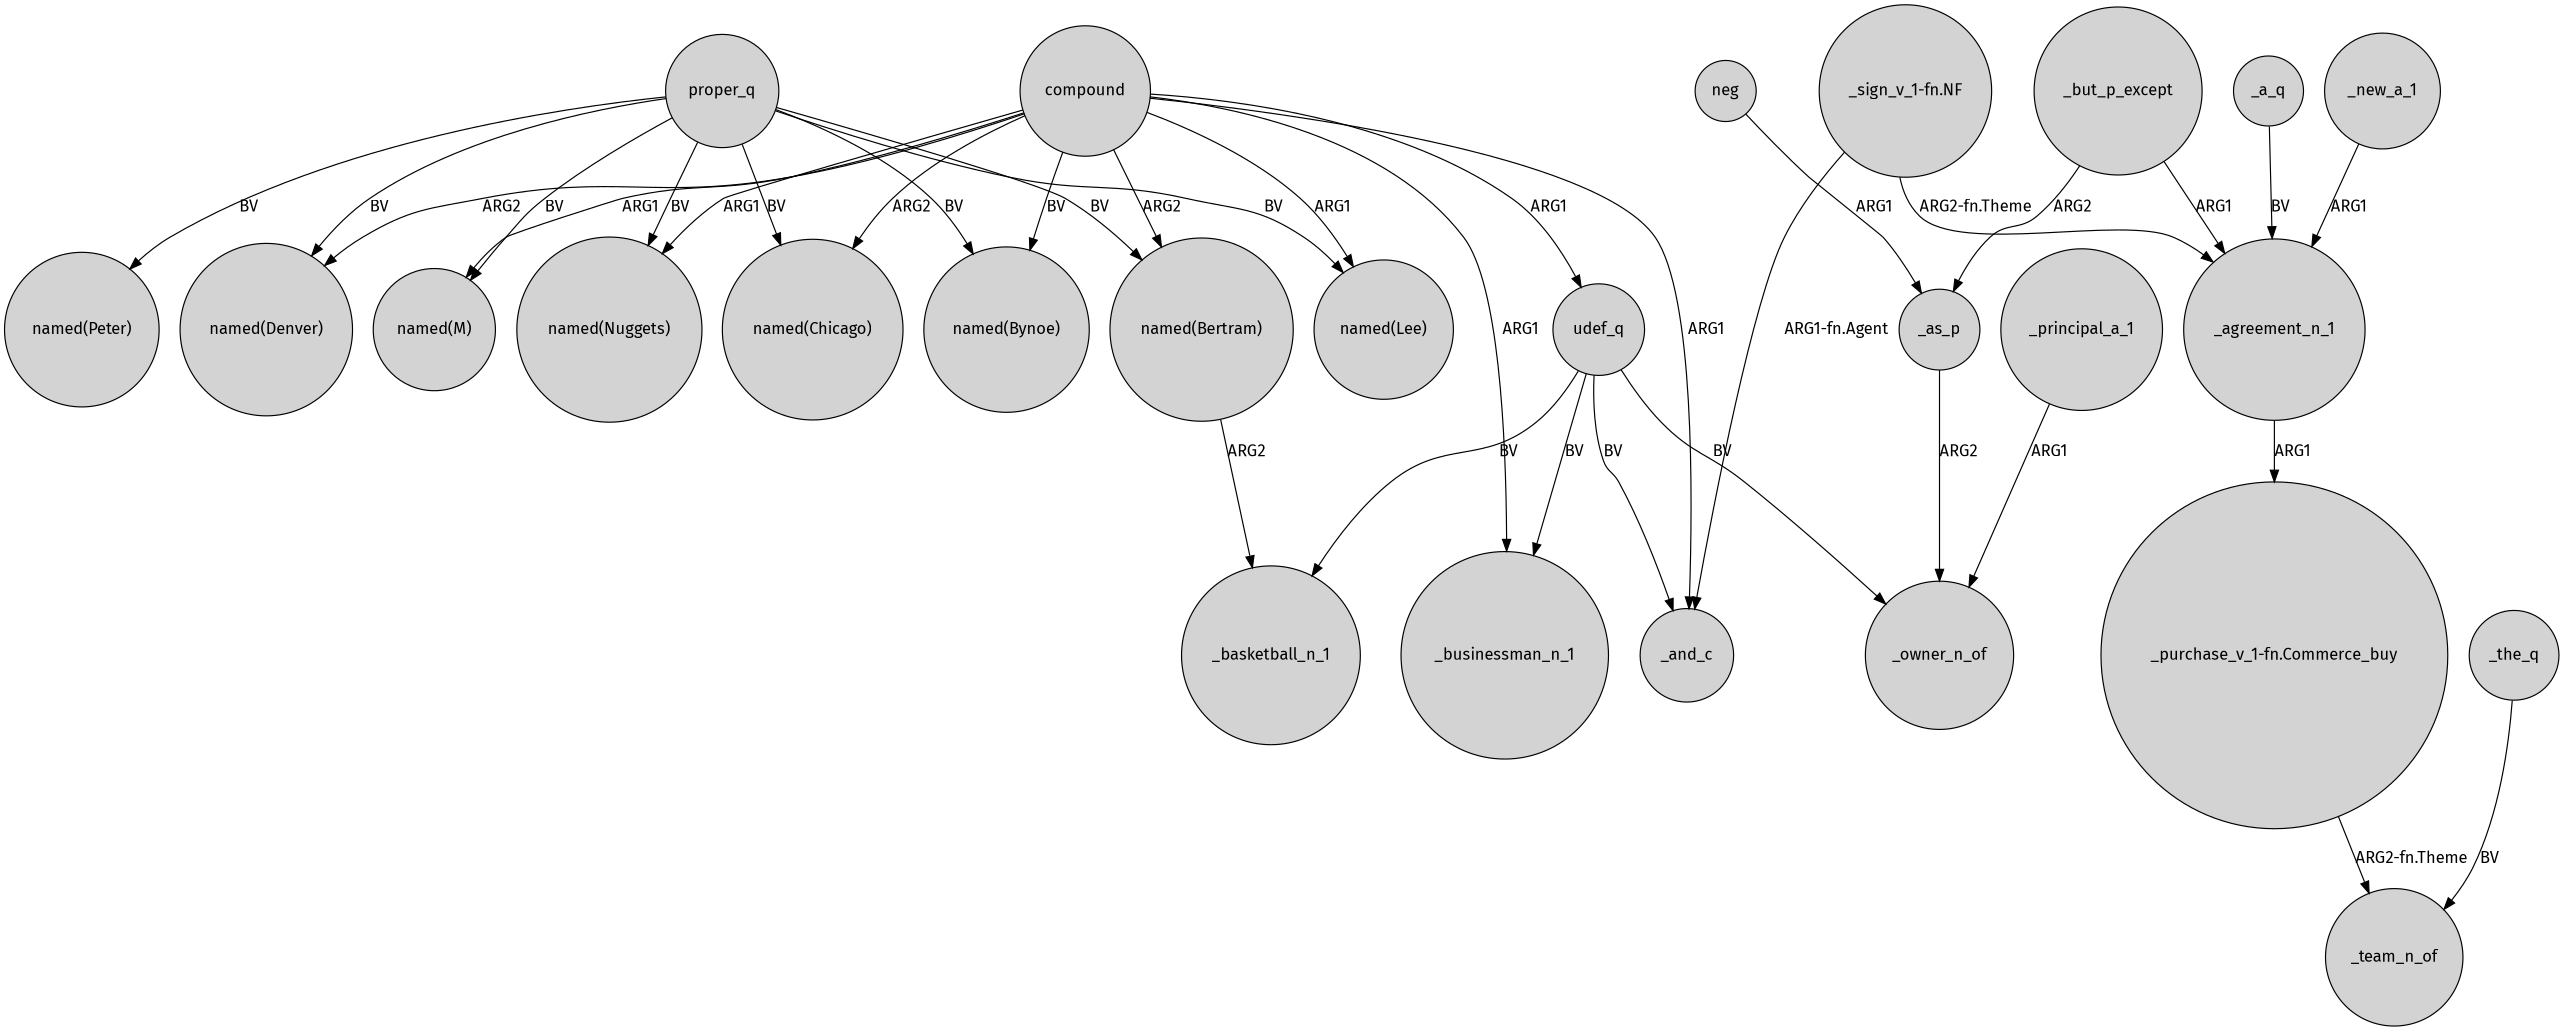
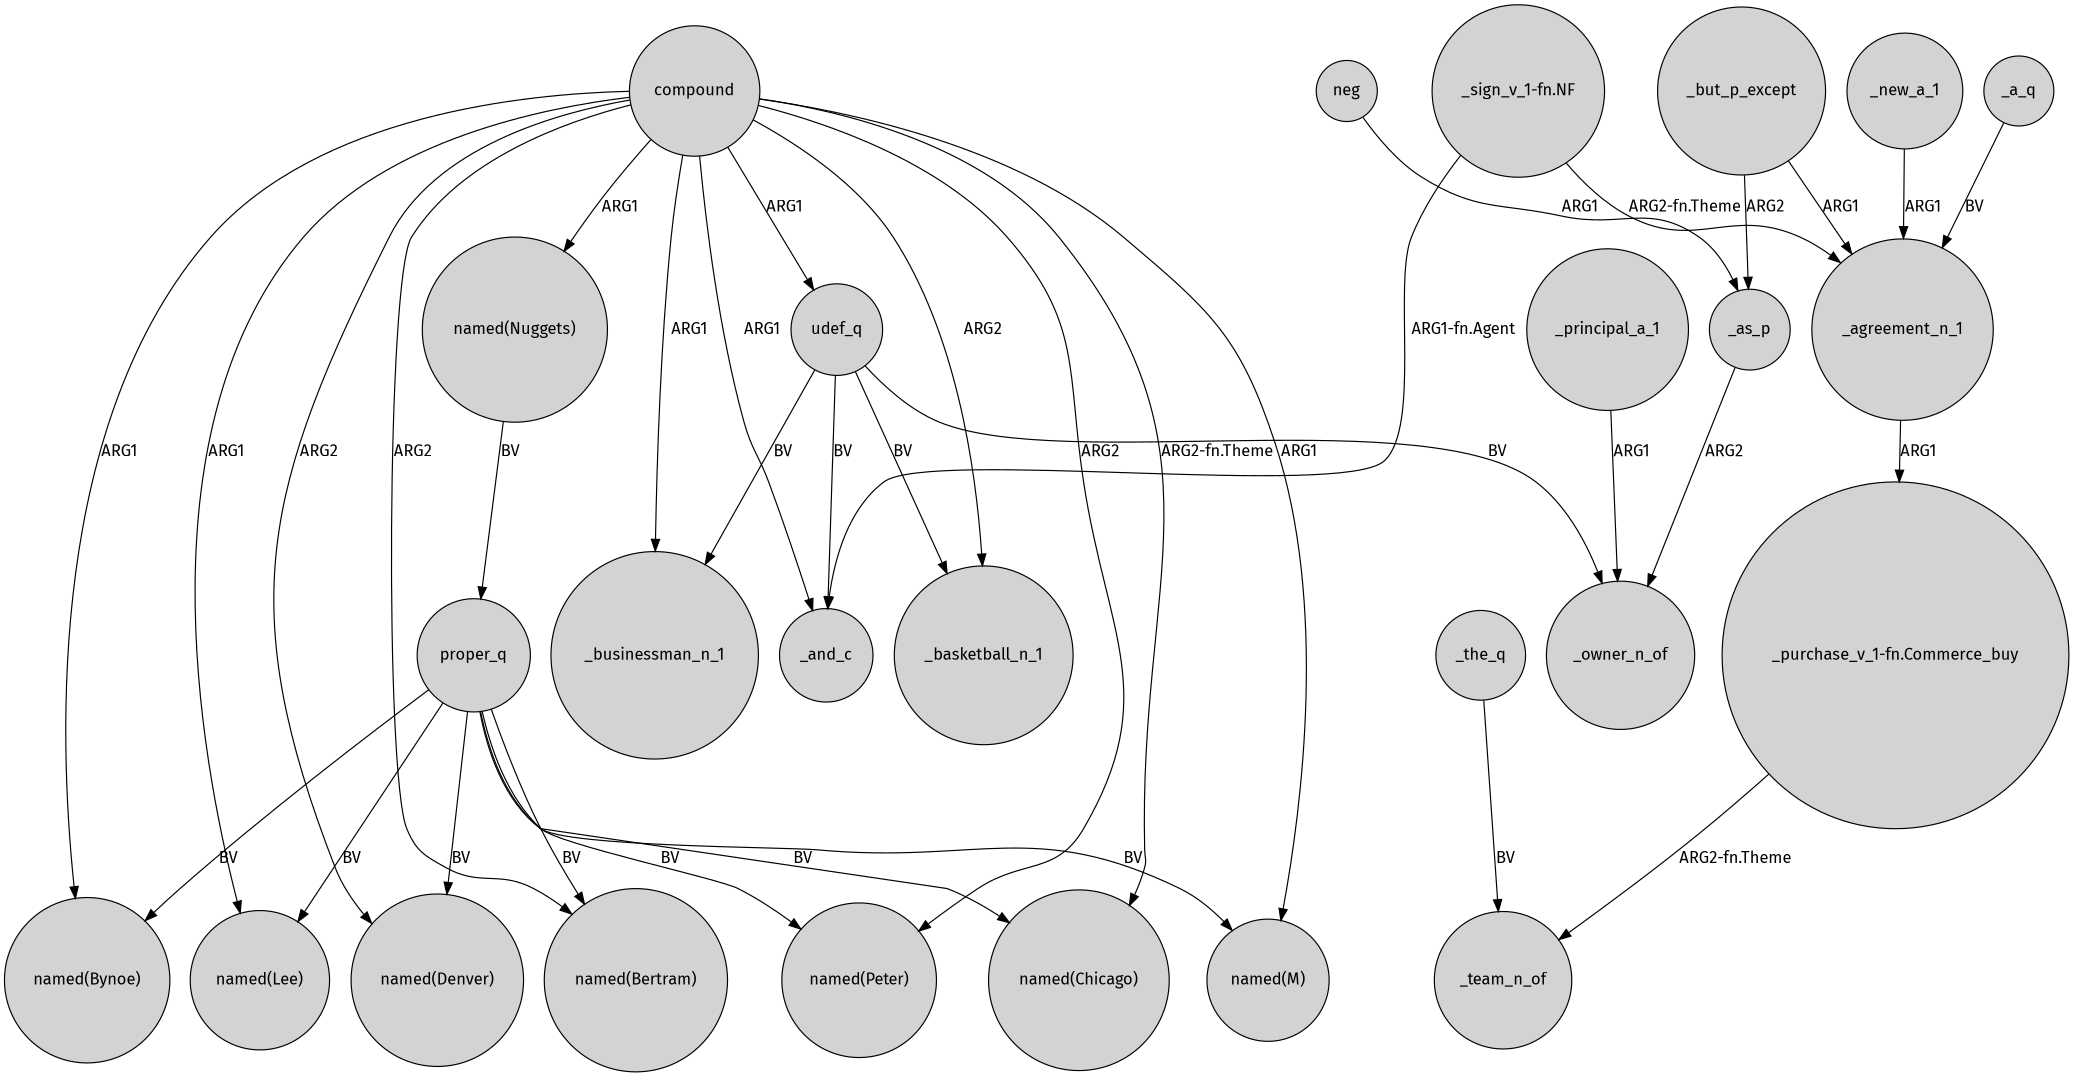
edge "proper_q" -> "named(Nuggets)": reversed
edge "compound" -> "named(Chicago)": label "ARG2" -> "ARG2-fn.Theme"
edge "compound" -> "named(Bynoe)": label "BV" -> "ARG1"
edge "compound" -> "named(Peter)": added, label "ARG2"
edge "named(Bertram)" -> "_basketball_n_1": now "compound" -> "_basketball_n_1"
